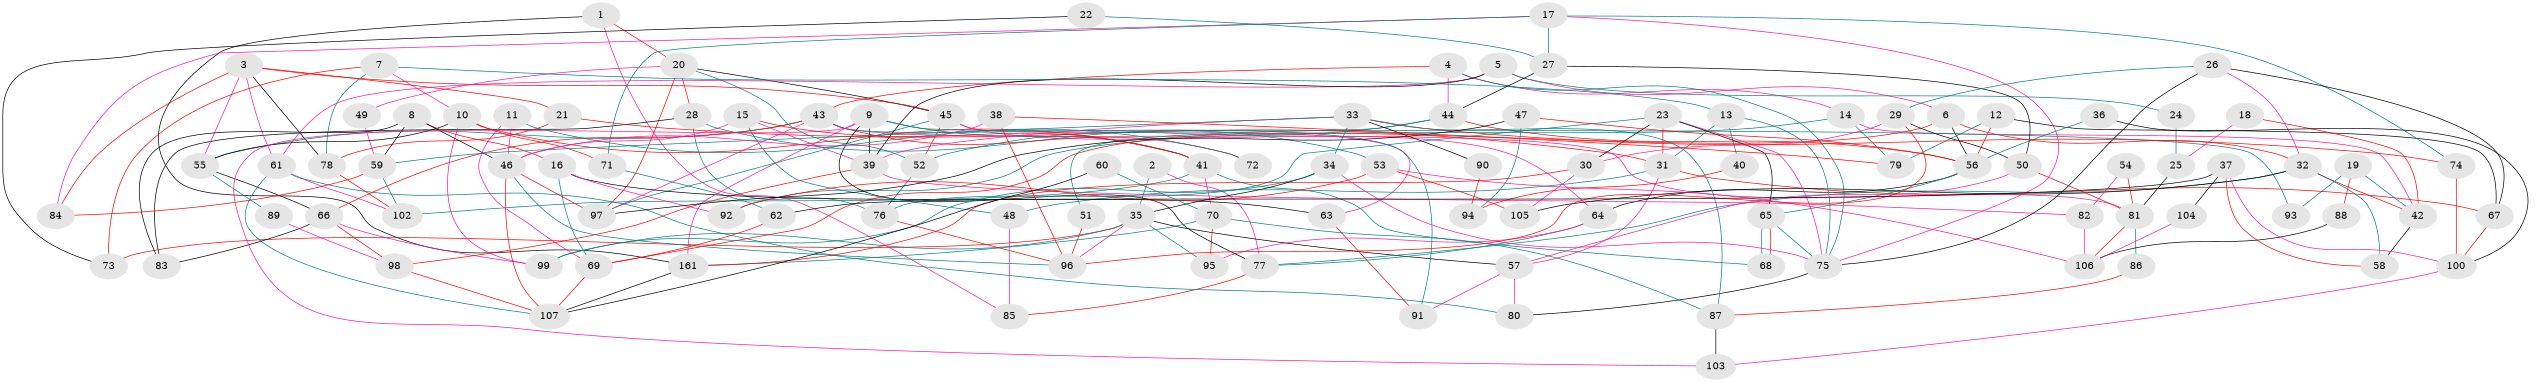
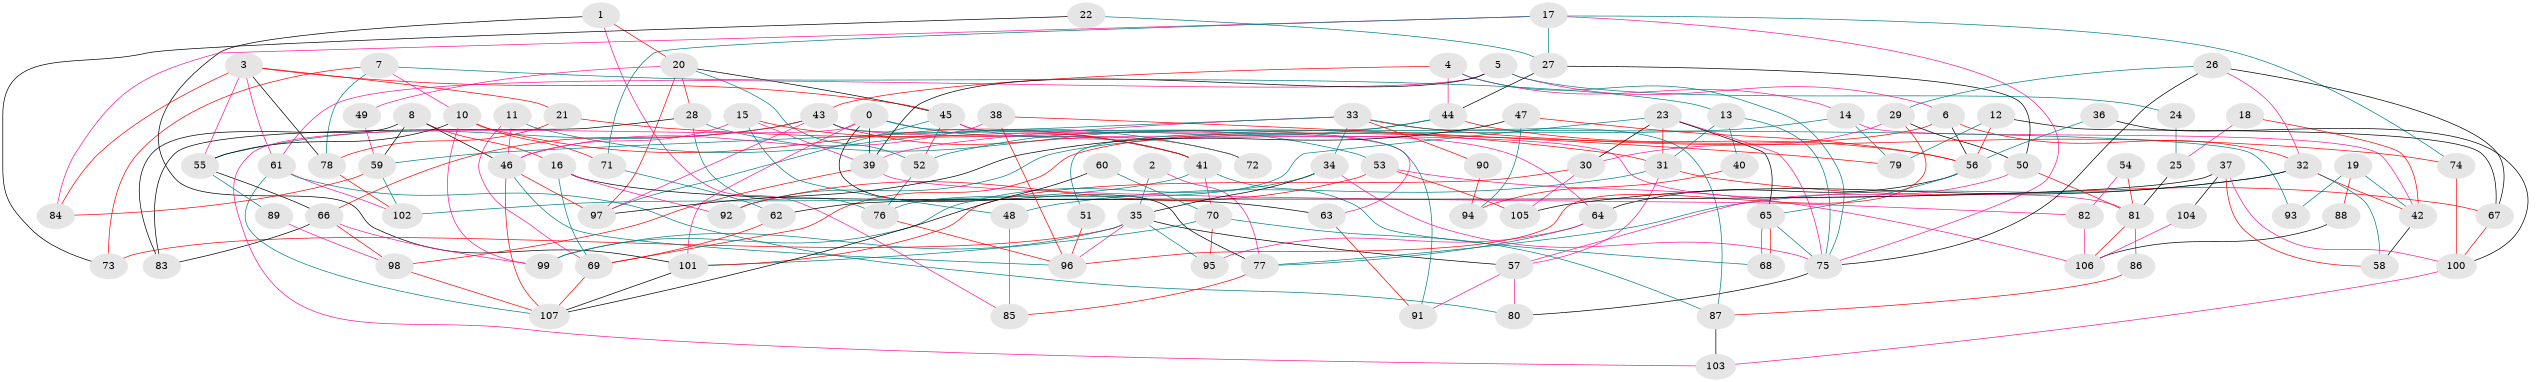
node "9": label "9" -> "0"
edge "33" -- "90": color black -> red
node "161": label "161" -> "101"
